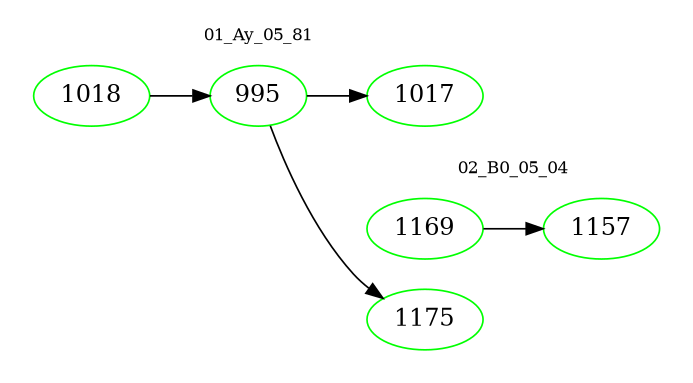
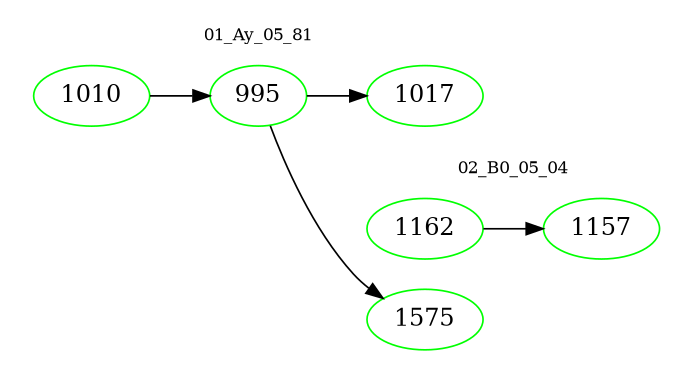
node "1018": label "1018" -> "1010"
node "1169": label "1169" -> "1162"
node "1175": label "1175" -> "1575"
